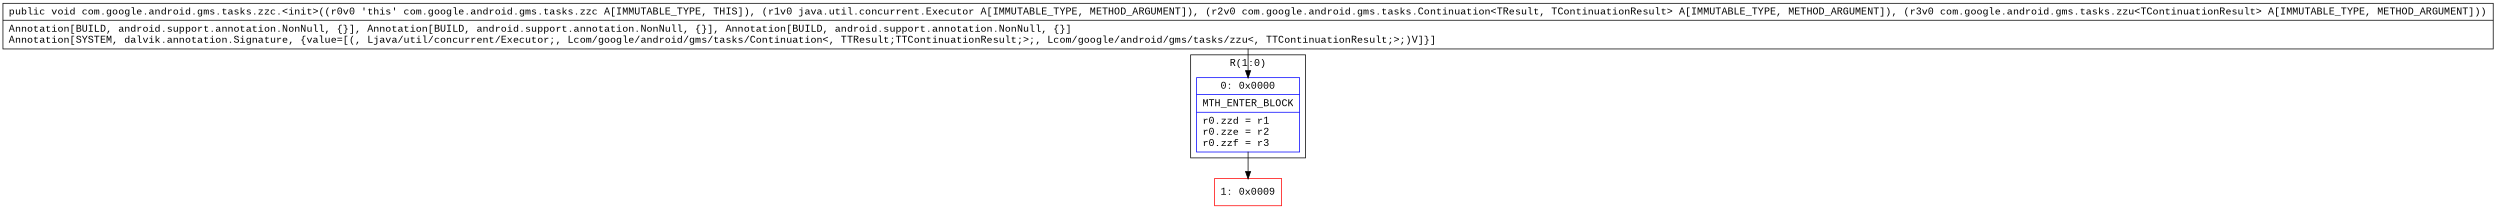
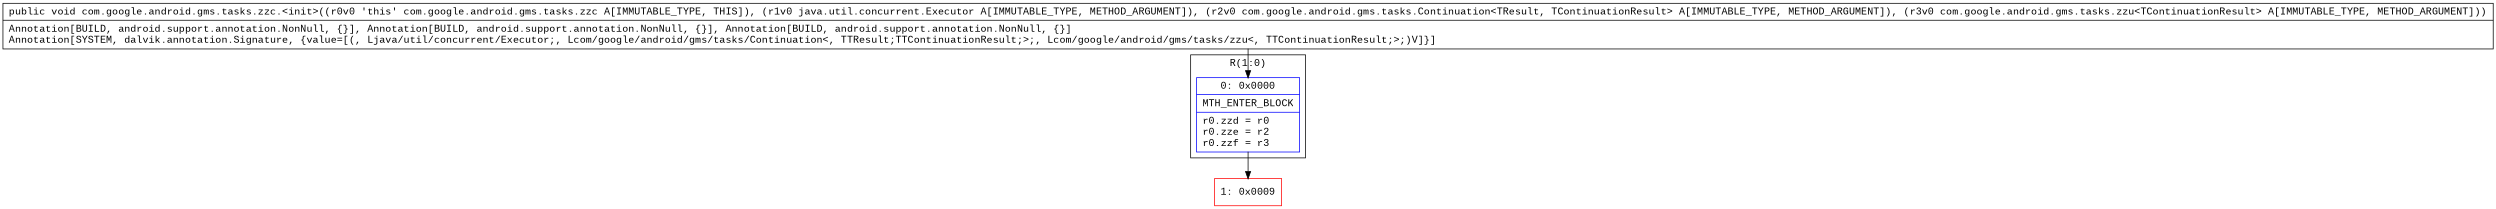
node "0: 0x0000": text "r0.zzd = r1" -> "r0.zzd = r0"
